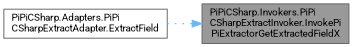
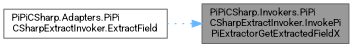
node "PiPiCSharp.Adapters.PiPi CSharpExtractAdapter.ExtractField": label "PiPiCSharp.Adapters.PiPi CSharpExtractAdapter.ExtractField" -> "PiPiCSharp.Adapters.PiPi CSharpExtractInvoker.ExtractField"
